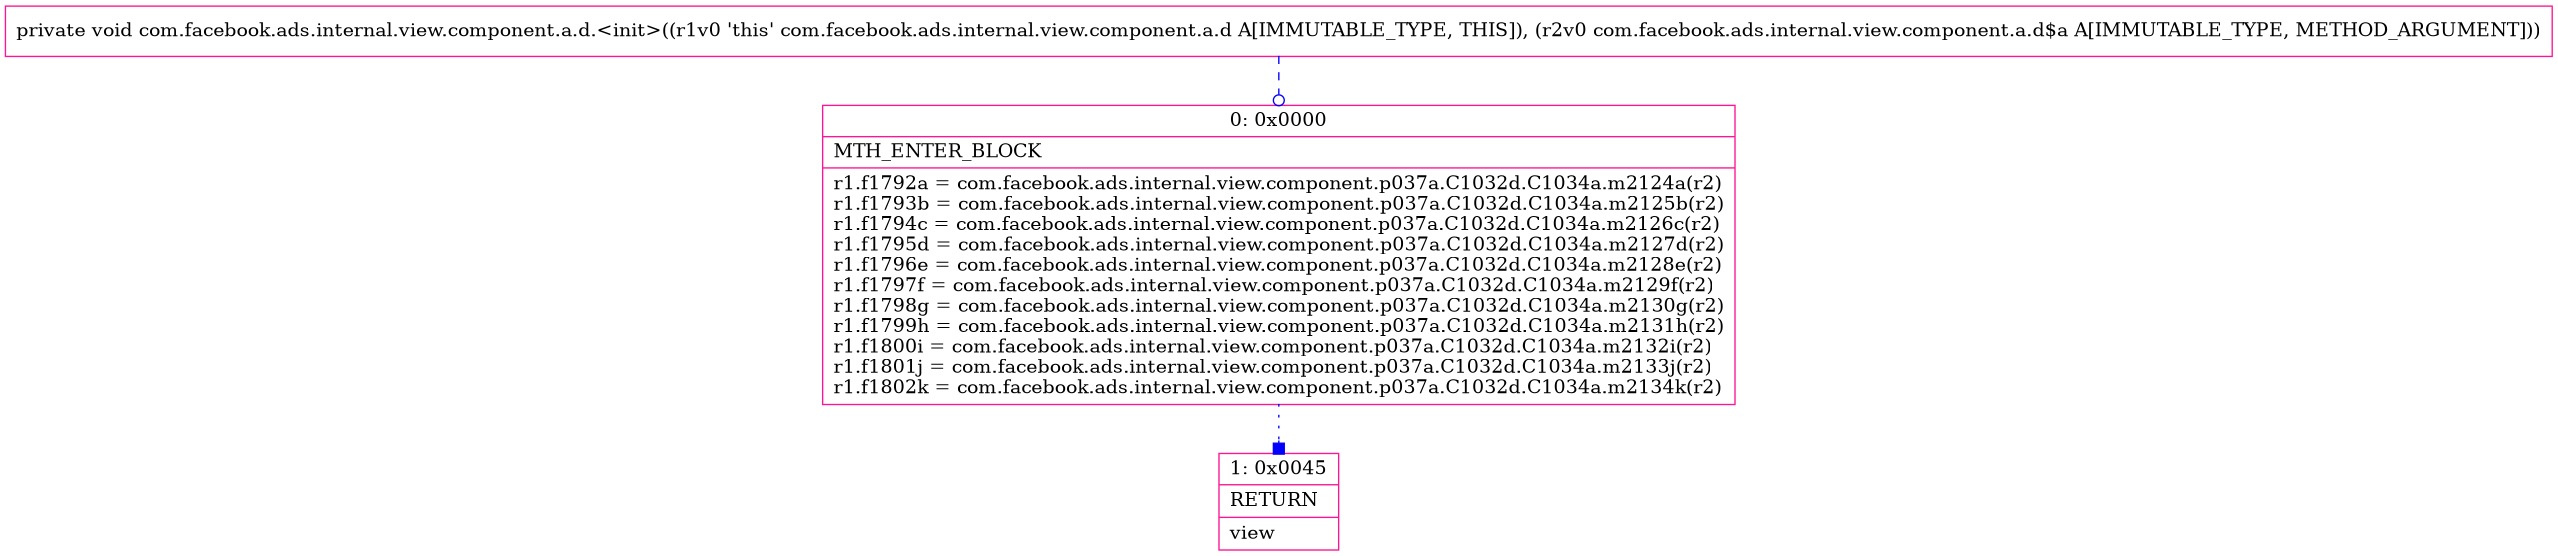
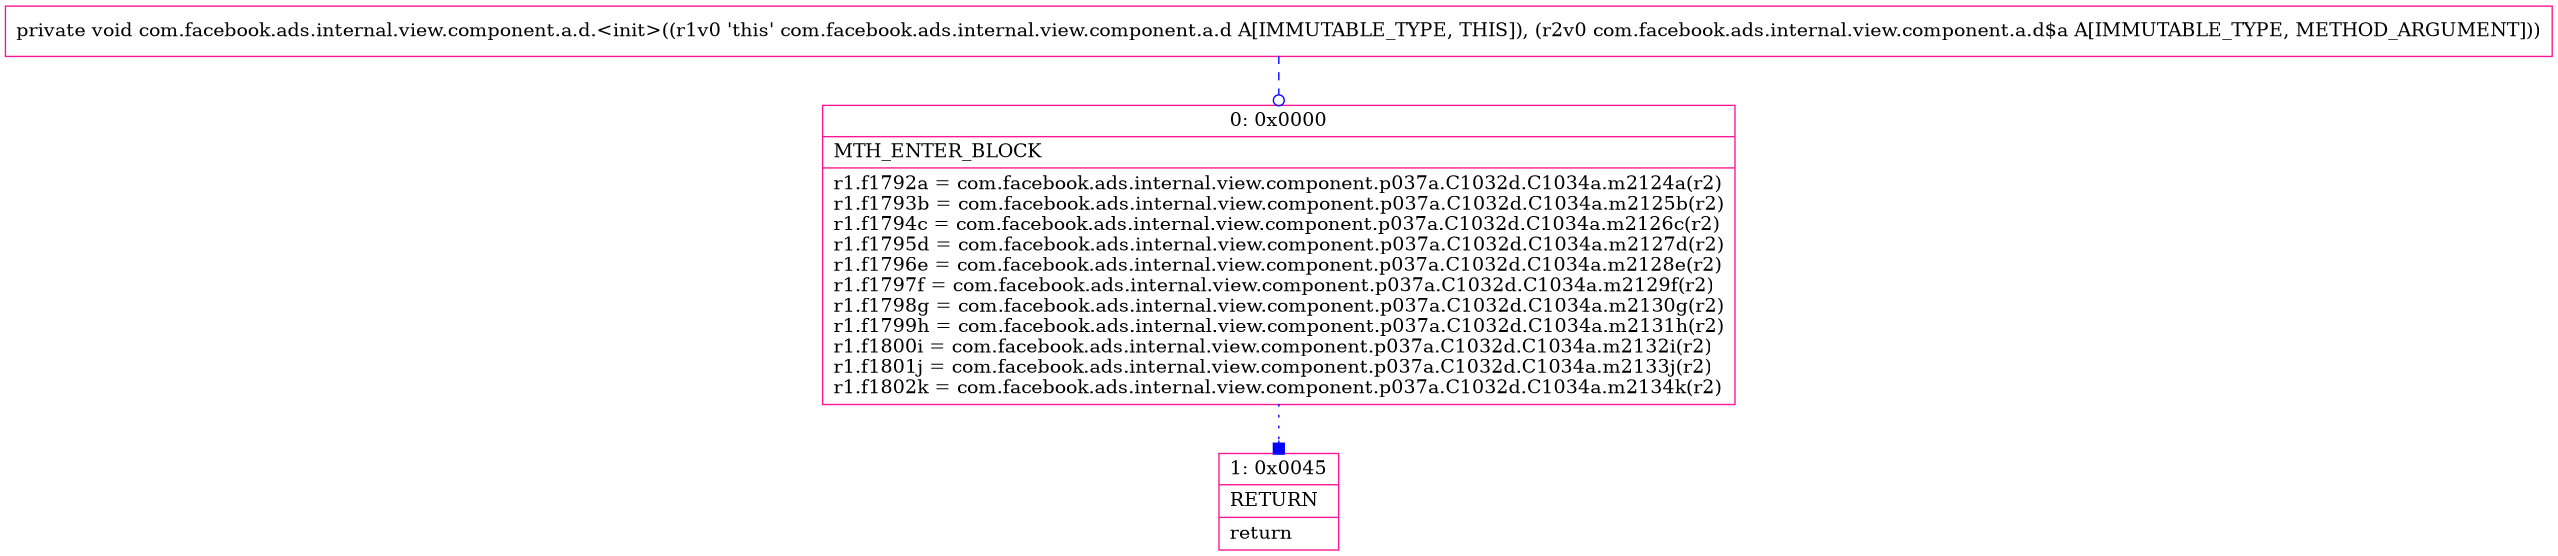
node "1: 0x0045": text "view" -> "return"
